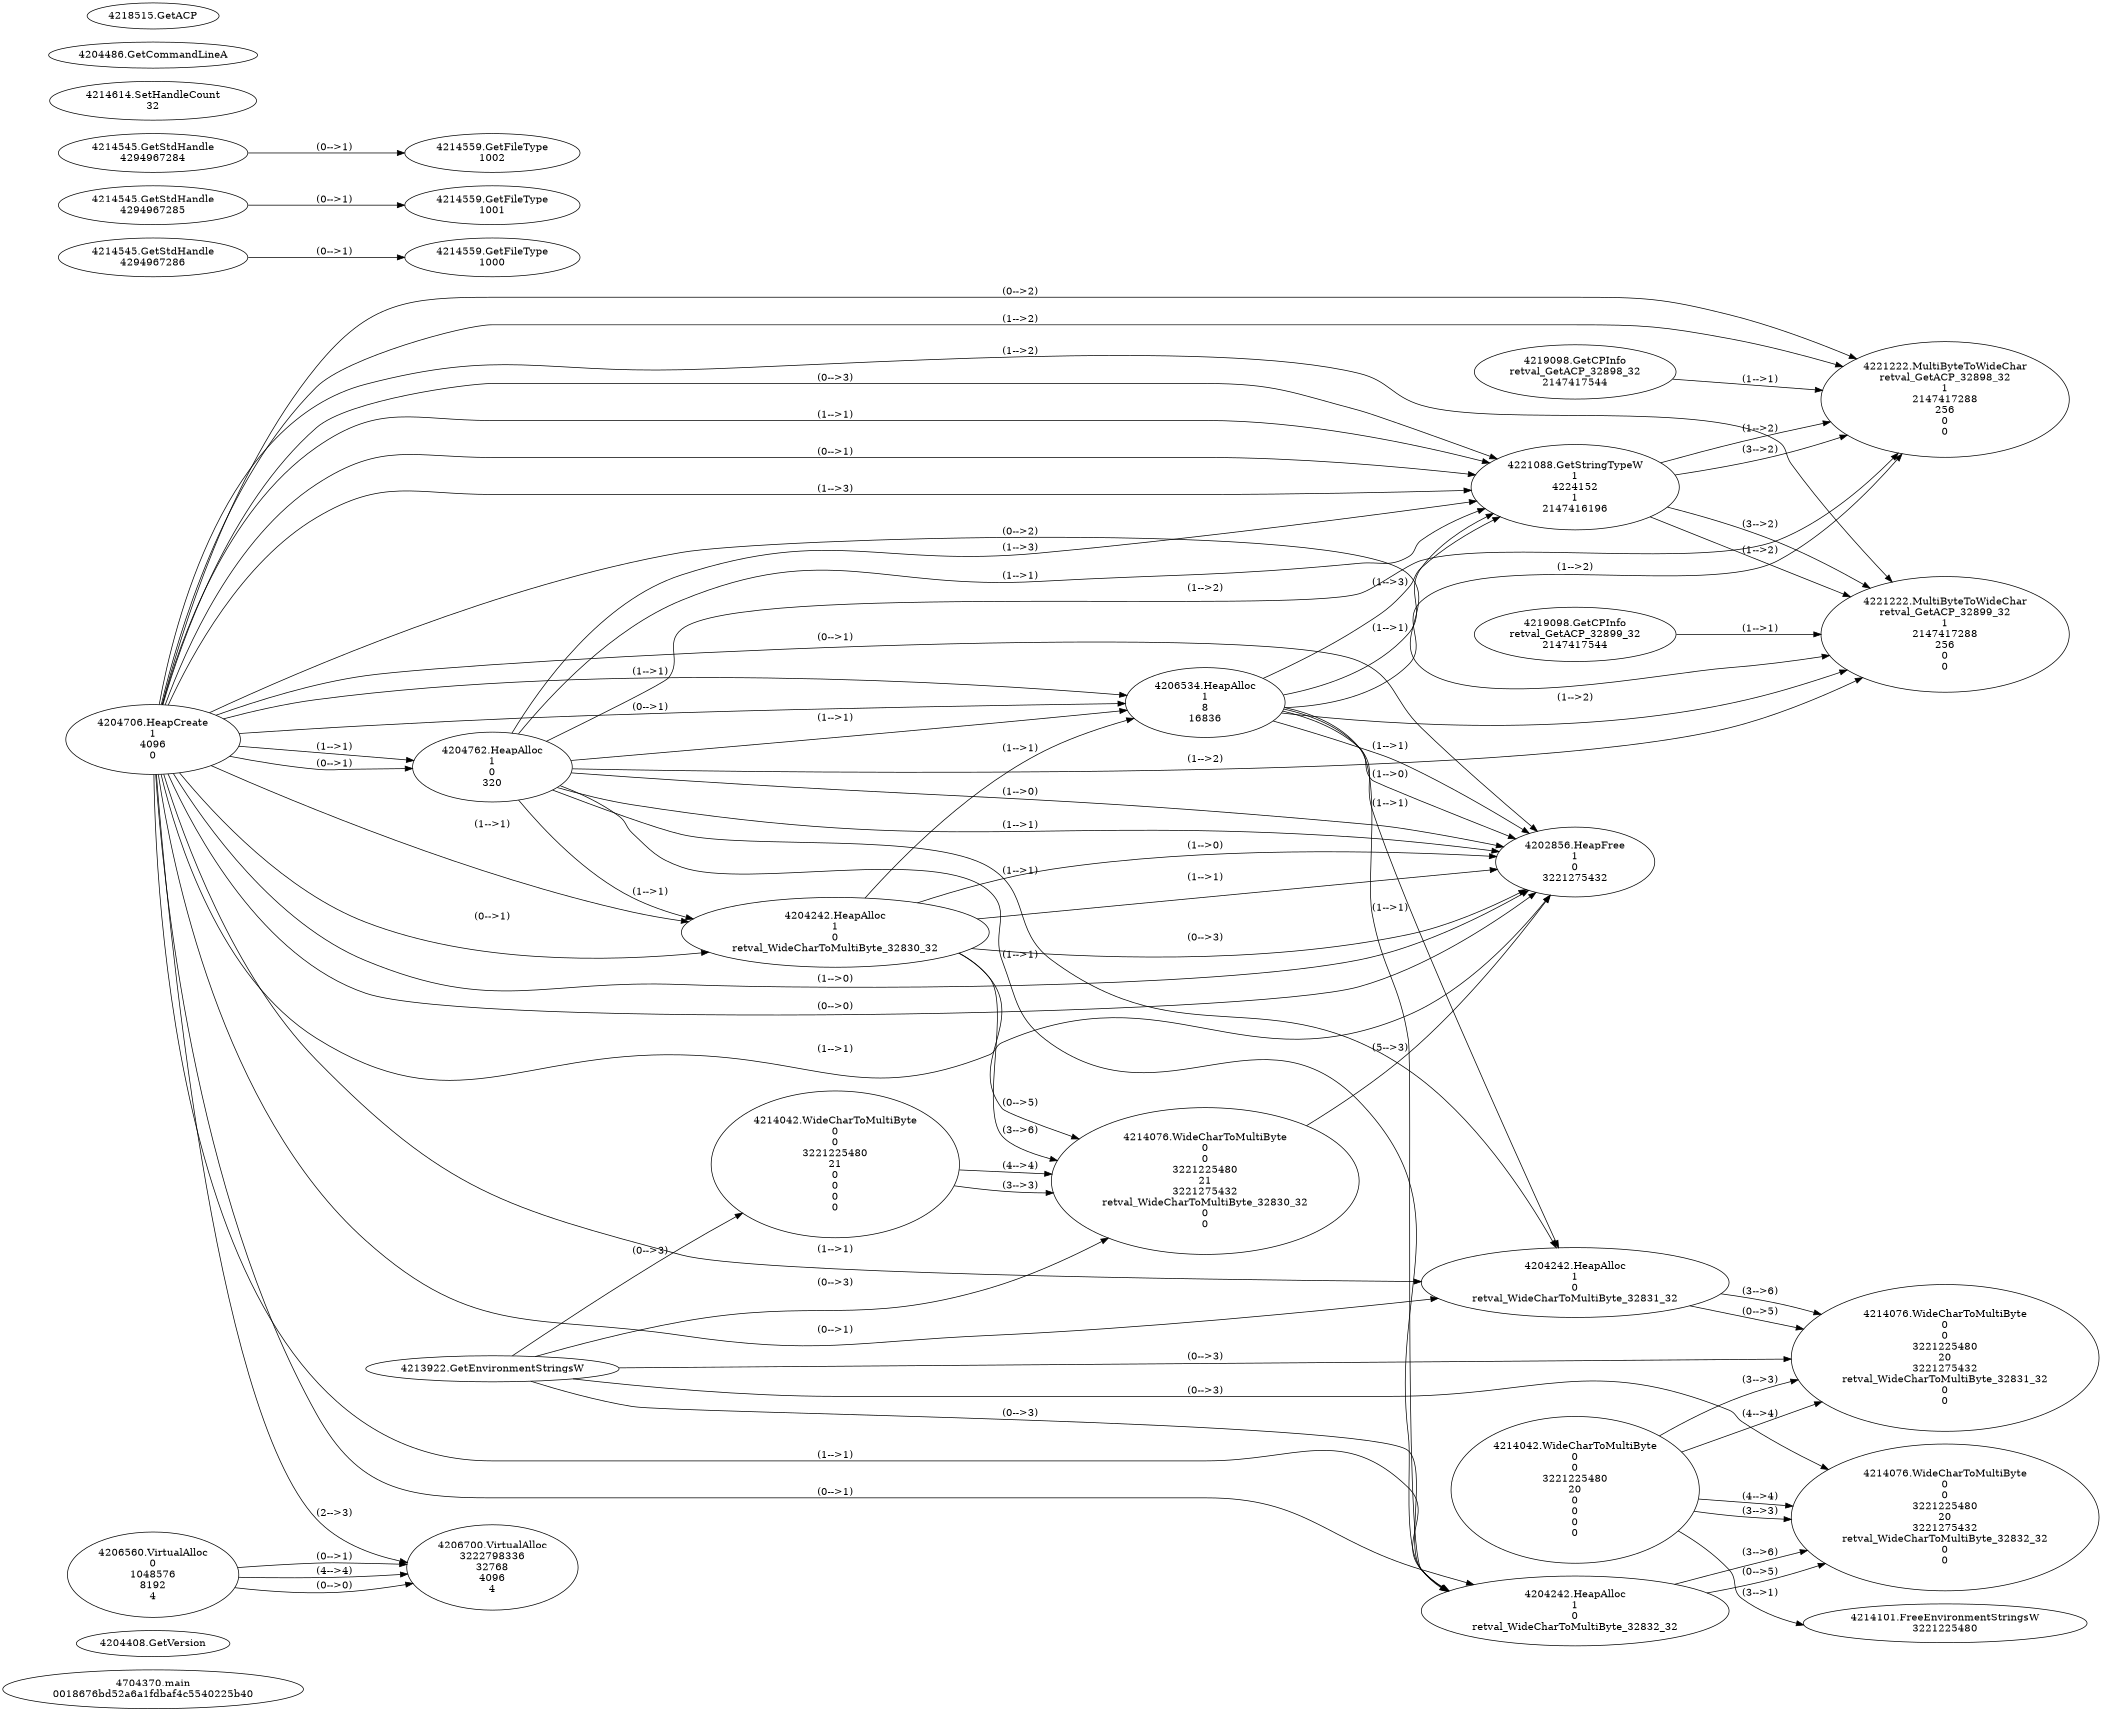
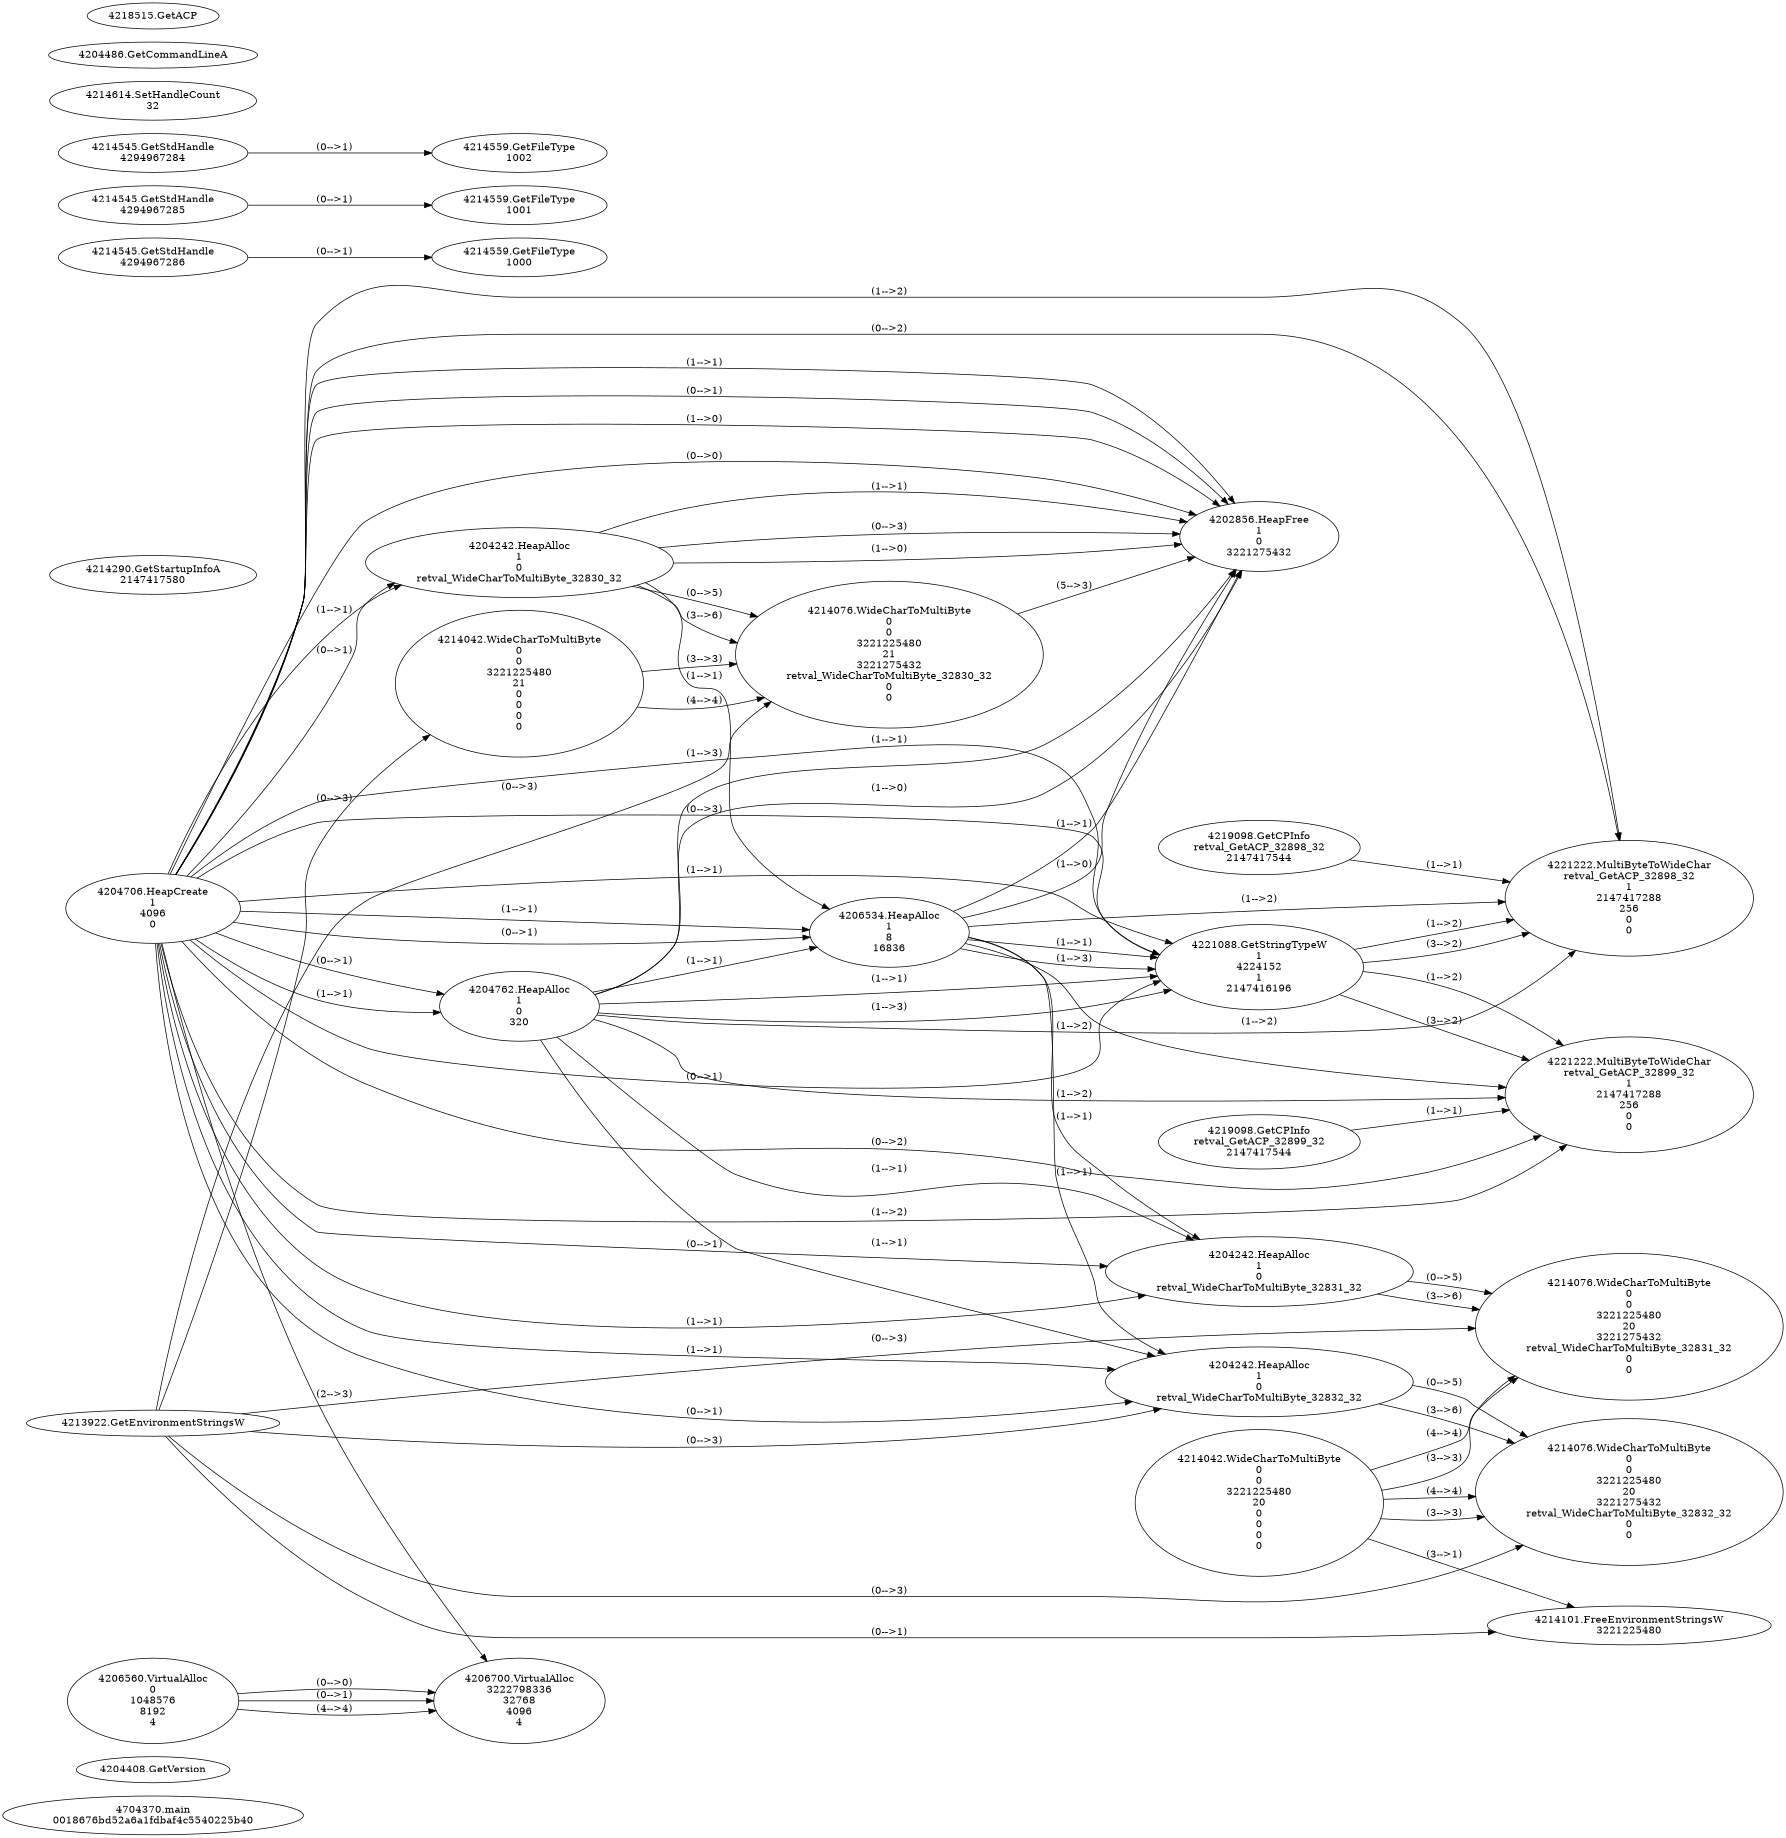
node "4214290.GetStartupInfoA 2147417580": added
edge "4204762.HeapAlloc 1 0 320" -> "4204242.HeapAlloc 1 0 retval_WideCharToMultiByte_32830_32": removed, label "(1-->1)"
edge "4213922.GetEnvironmentStringsW" -> "4214101.FreeEnvironmentStringsW 3221225480": added, label "(0-->1)"
